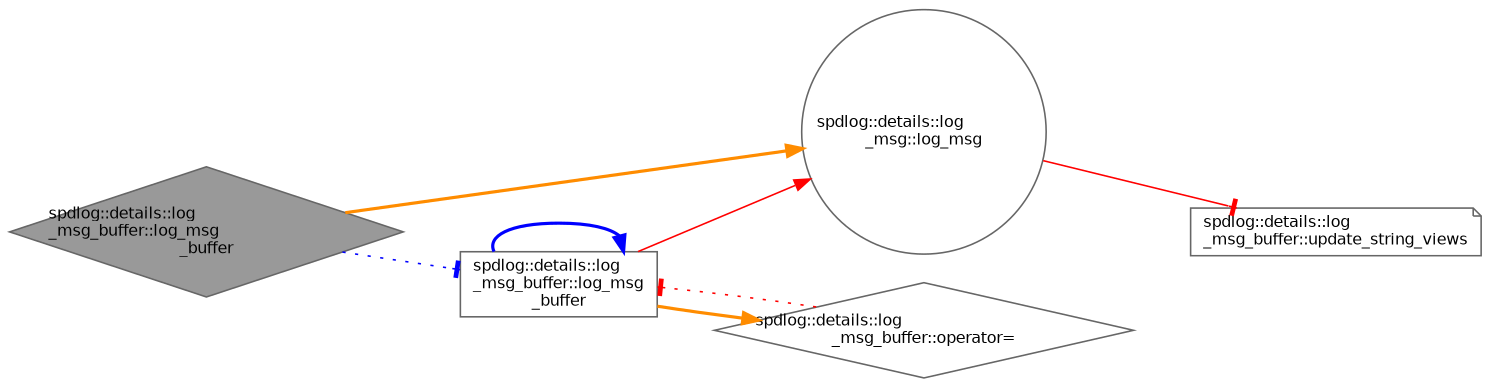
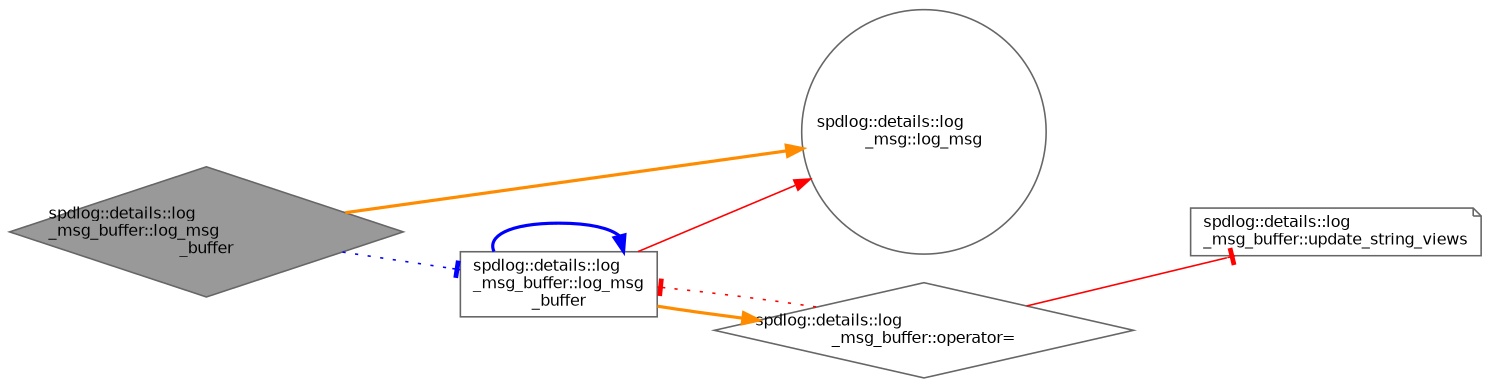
edge "spdlog::details::log _msg::log_msg" -> "spdlog::details::log _msg_buffer::update_string_views": now "spdlog::details::log _msg_buffer::operator=" -> "spdlog::details::log _msg_buffer::update_string_views"
